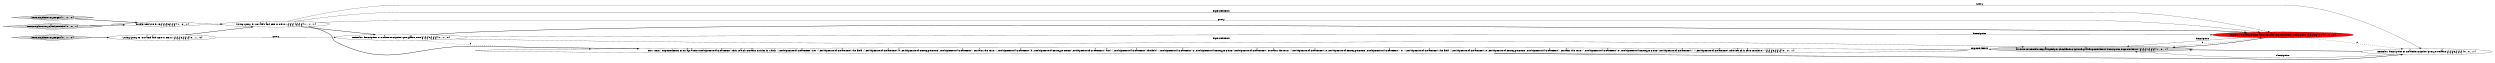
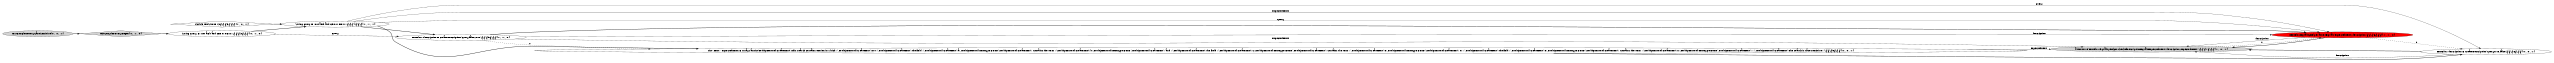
node "testComplexQueryRegex['1', '0', '0']": removed
edge "testComplexQueryCaseSensitive['0', '0', '1']" -> "double textSize = 13@@@3@@@['1', '0', '1']": now "testComplexQueryCaseSensitive['0', '0', '1']" -> "testComplexQueryRegex['0', '1', '0']"
node "testComplexQueryCaseSensitive['0', '0', '1']": shape diamond -> ellipse
